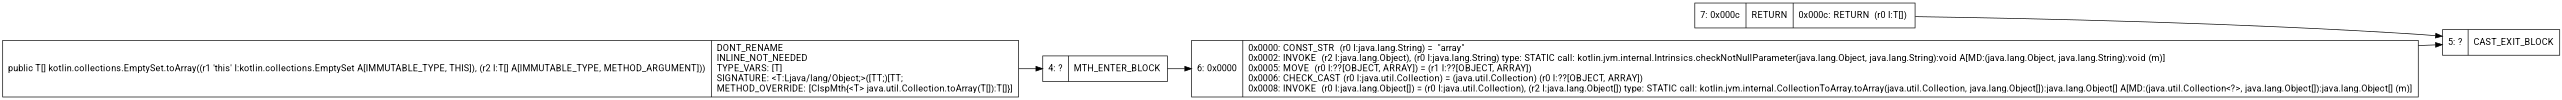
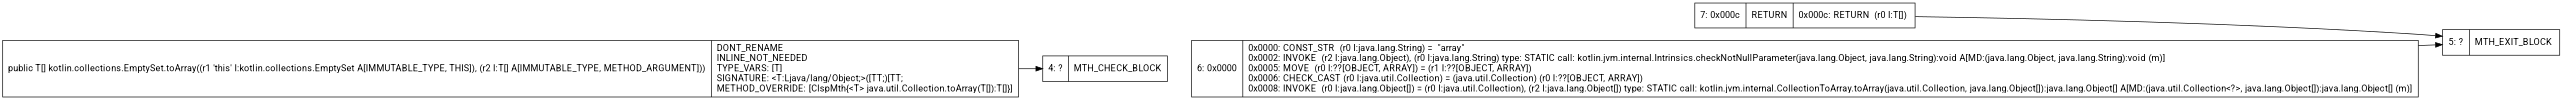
node "5: ?": text "CAST_EXIT_BLOCK" -> "MTH_EXIT_BLOCK"
node "4: ?": text "MTH_ENTER_BLOCK" -> "MTH_CHECK_BLOCK"
edge "4: ?" -> "6: 0x0000": removed
